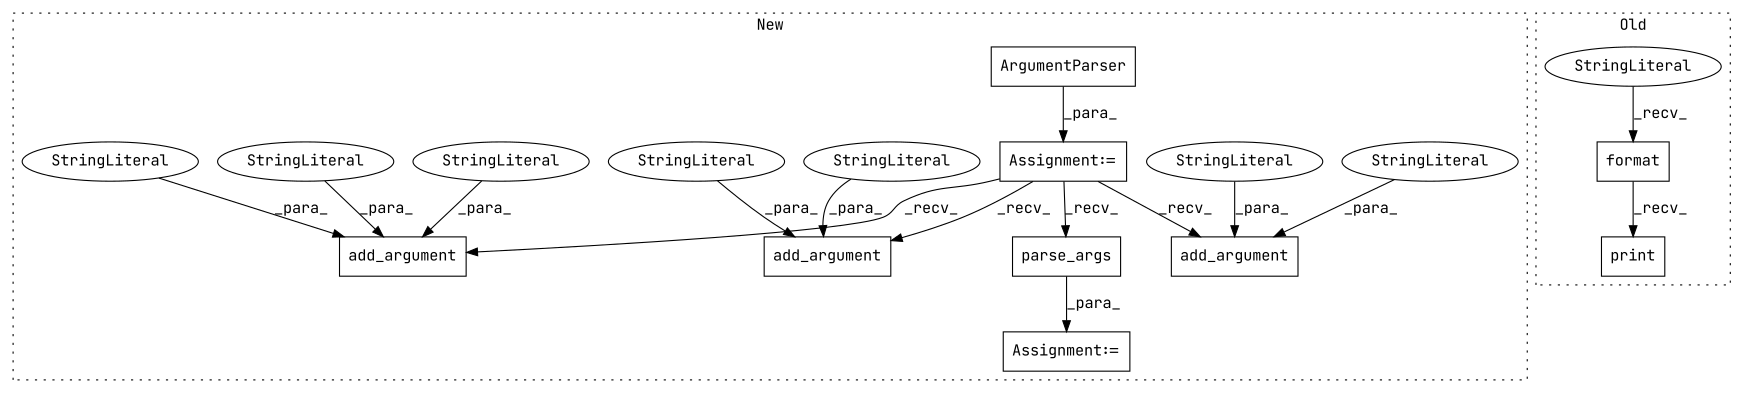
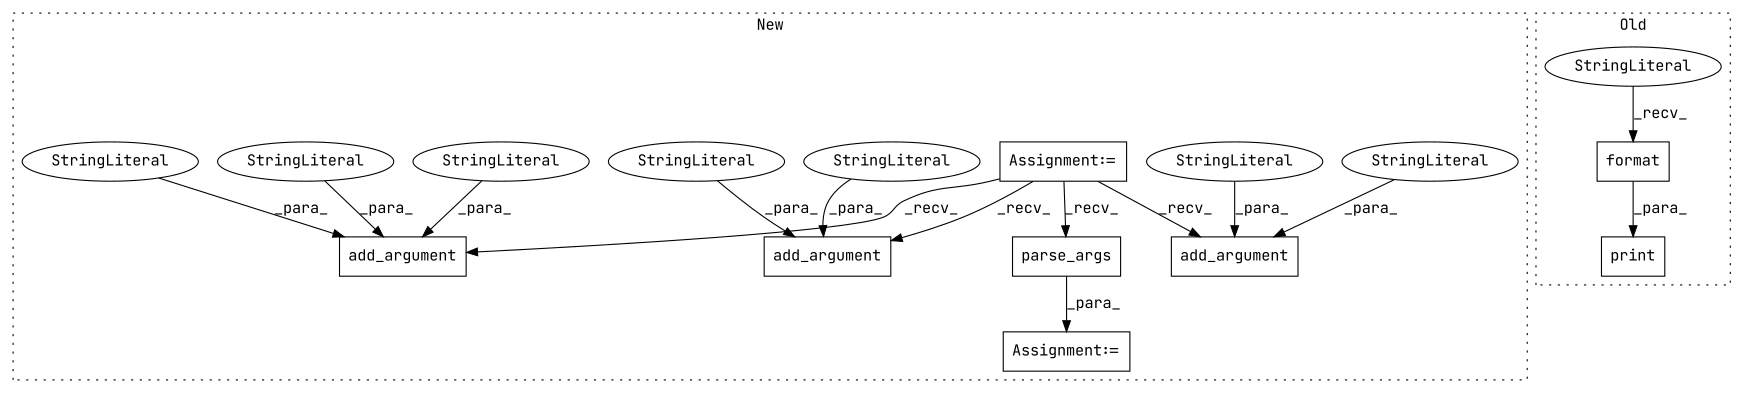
node "ArgumentParser": removed
edge "format" -> "print": label "_recv_" -> "_para_"
